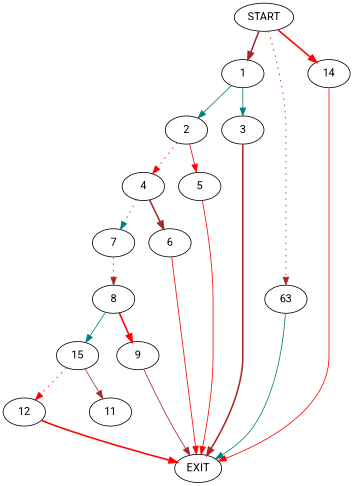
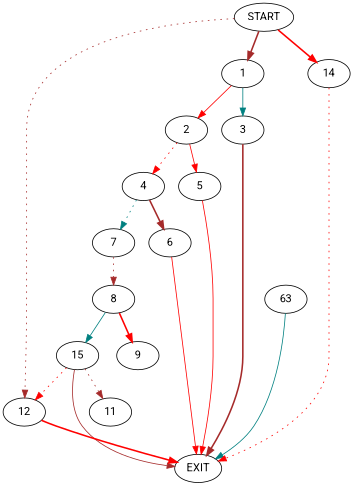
edge "1" -> "2": color teal -> red
edge "START" -> "63": now "START" -> "12"
edge "14" -> "EXIT": style solid -> dotted
edge "15" -> "11": style solid -> dotted
edge "9" -> "EXIT": now "15" -> "EXIT"
